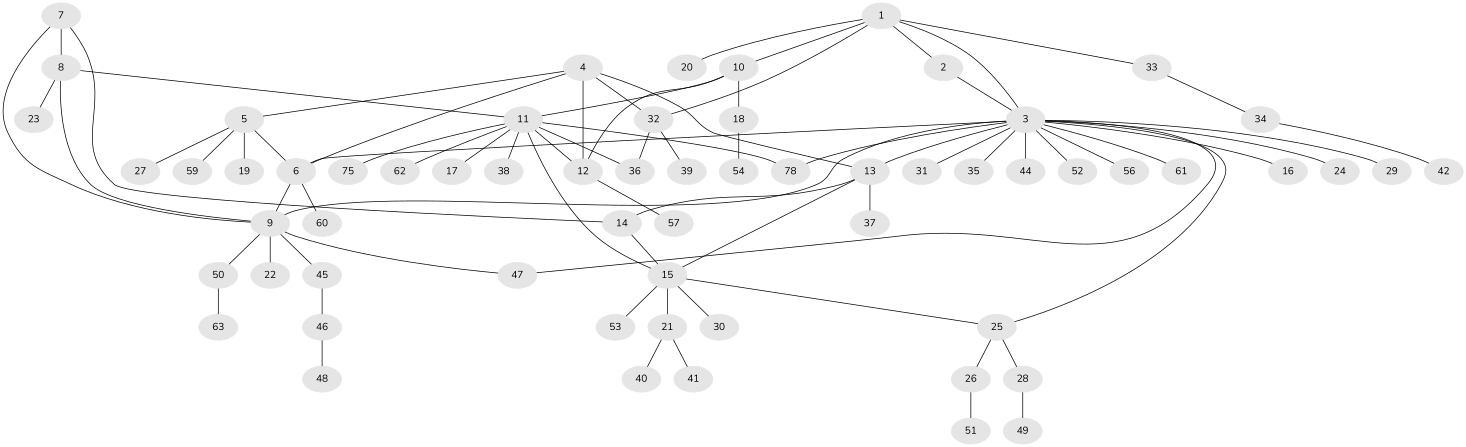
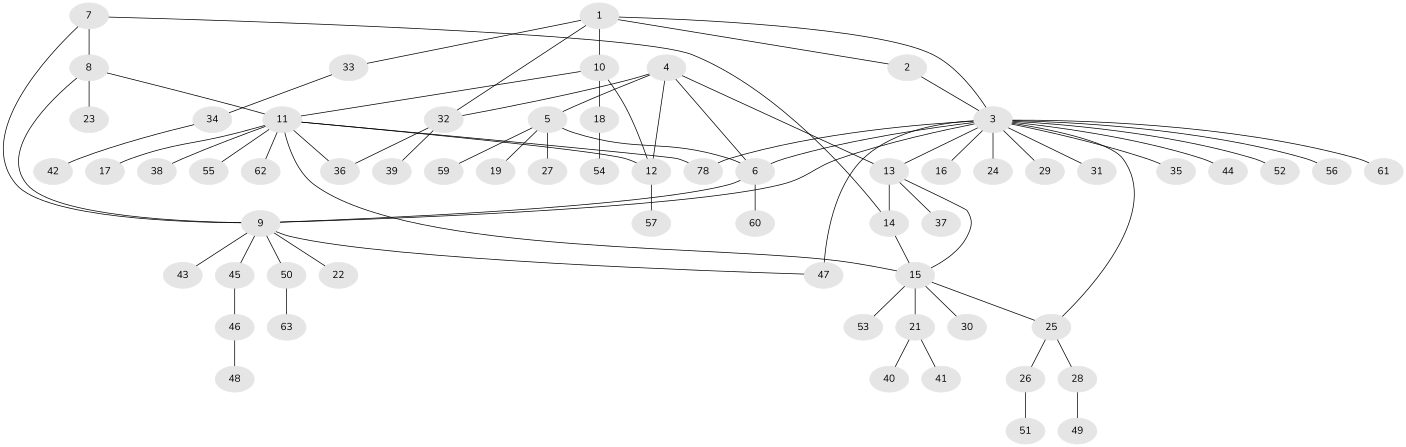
node "20": removed
node "75": label "75" -> "55"
node "43": added
